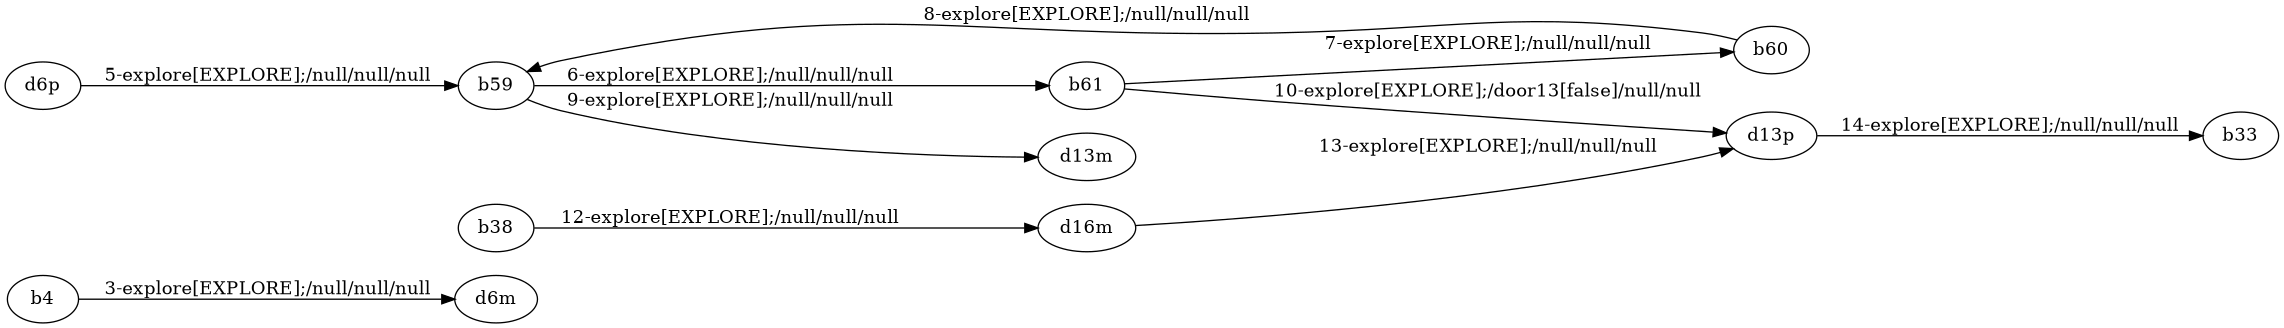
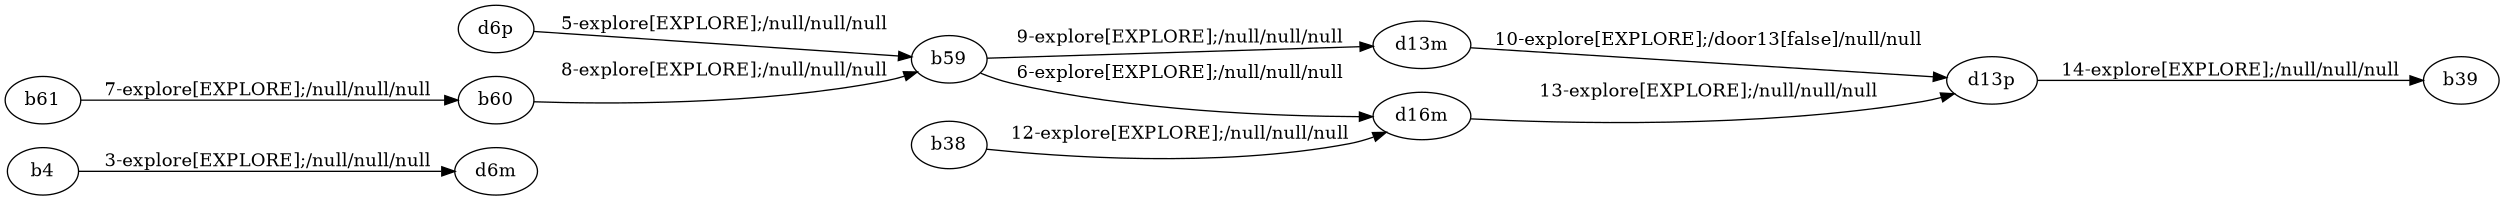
edge "b59" -> "b61": now "b59" -> "d16m"
edge "b61" -> "d13p": now "d13m" -> "d13p"
node "b33": label "b33" -> "b39"
